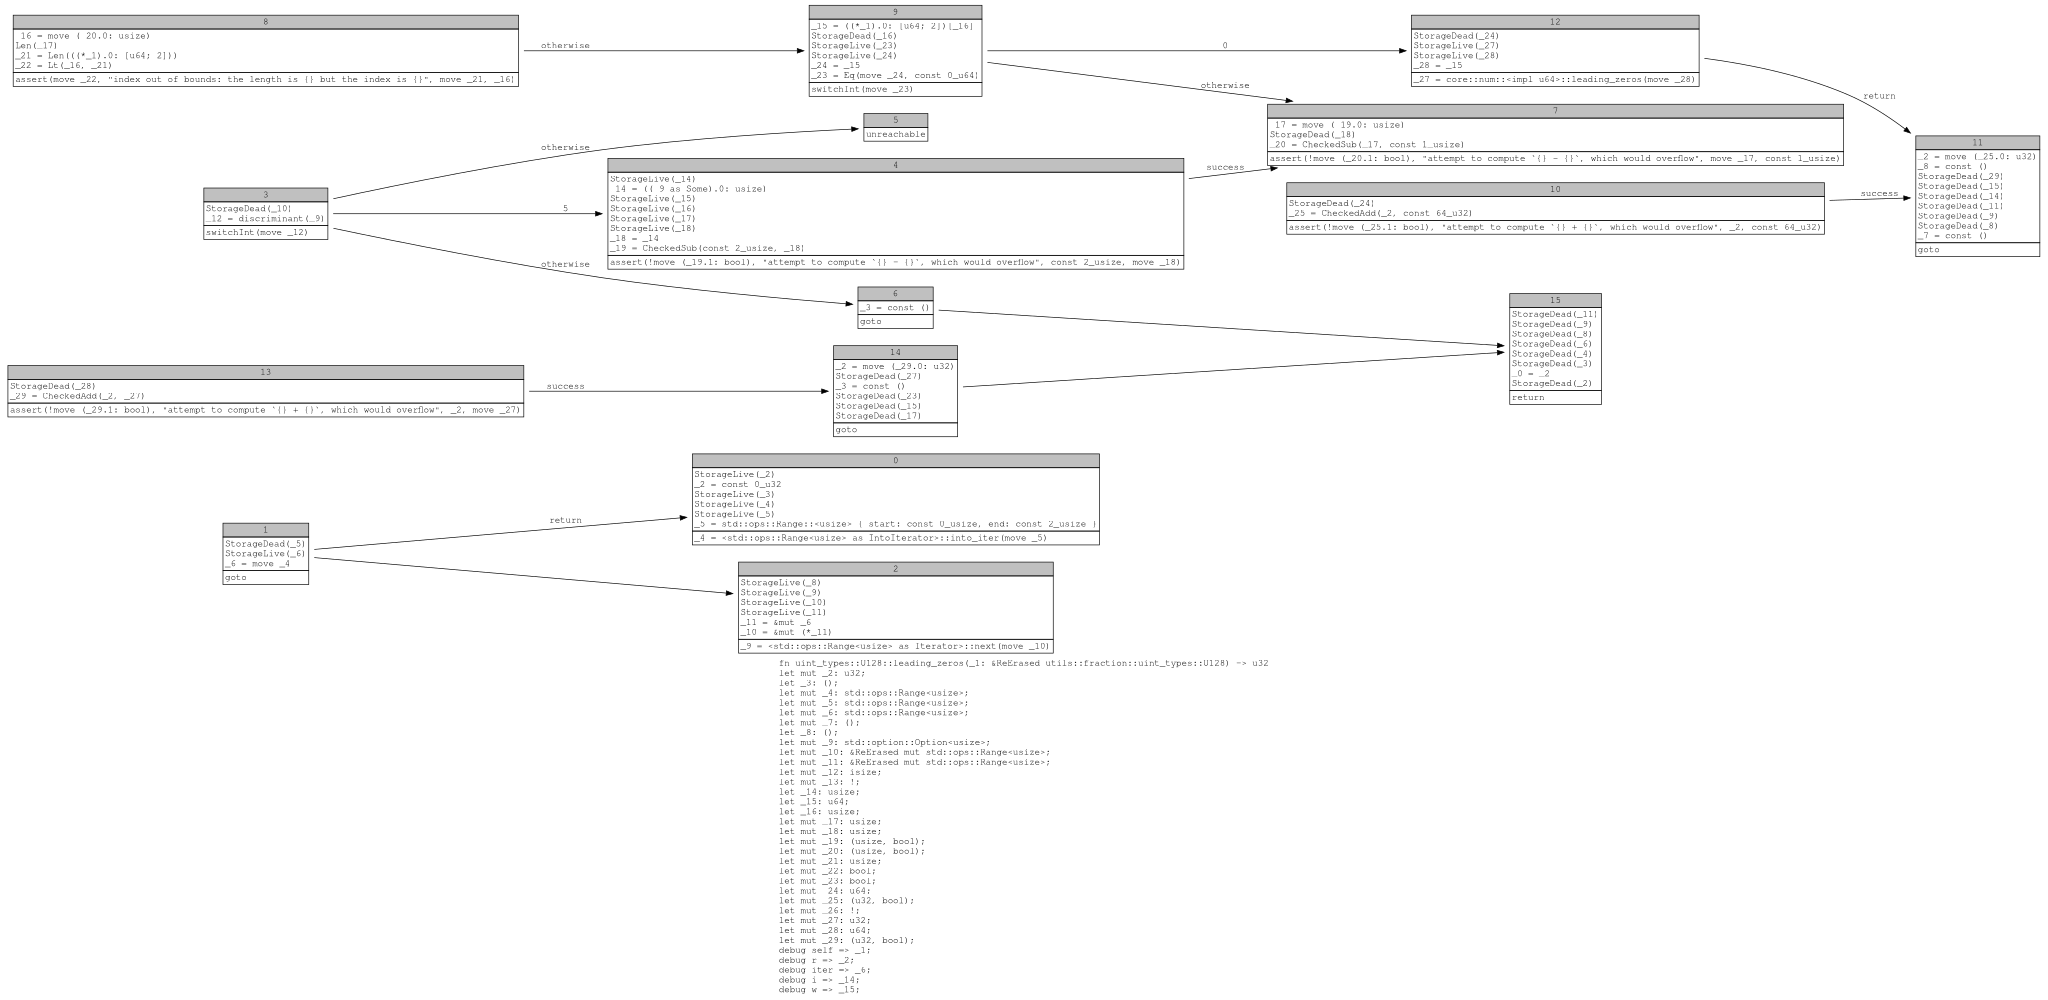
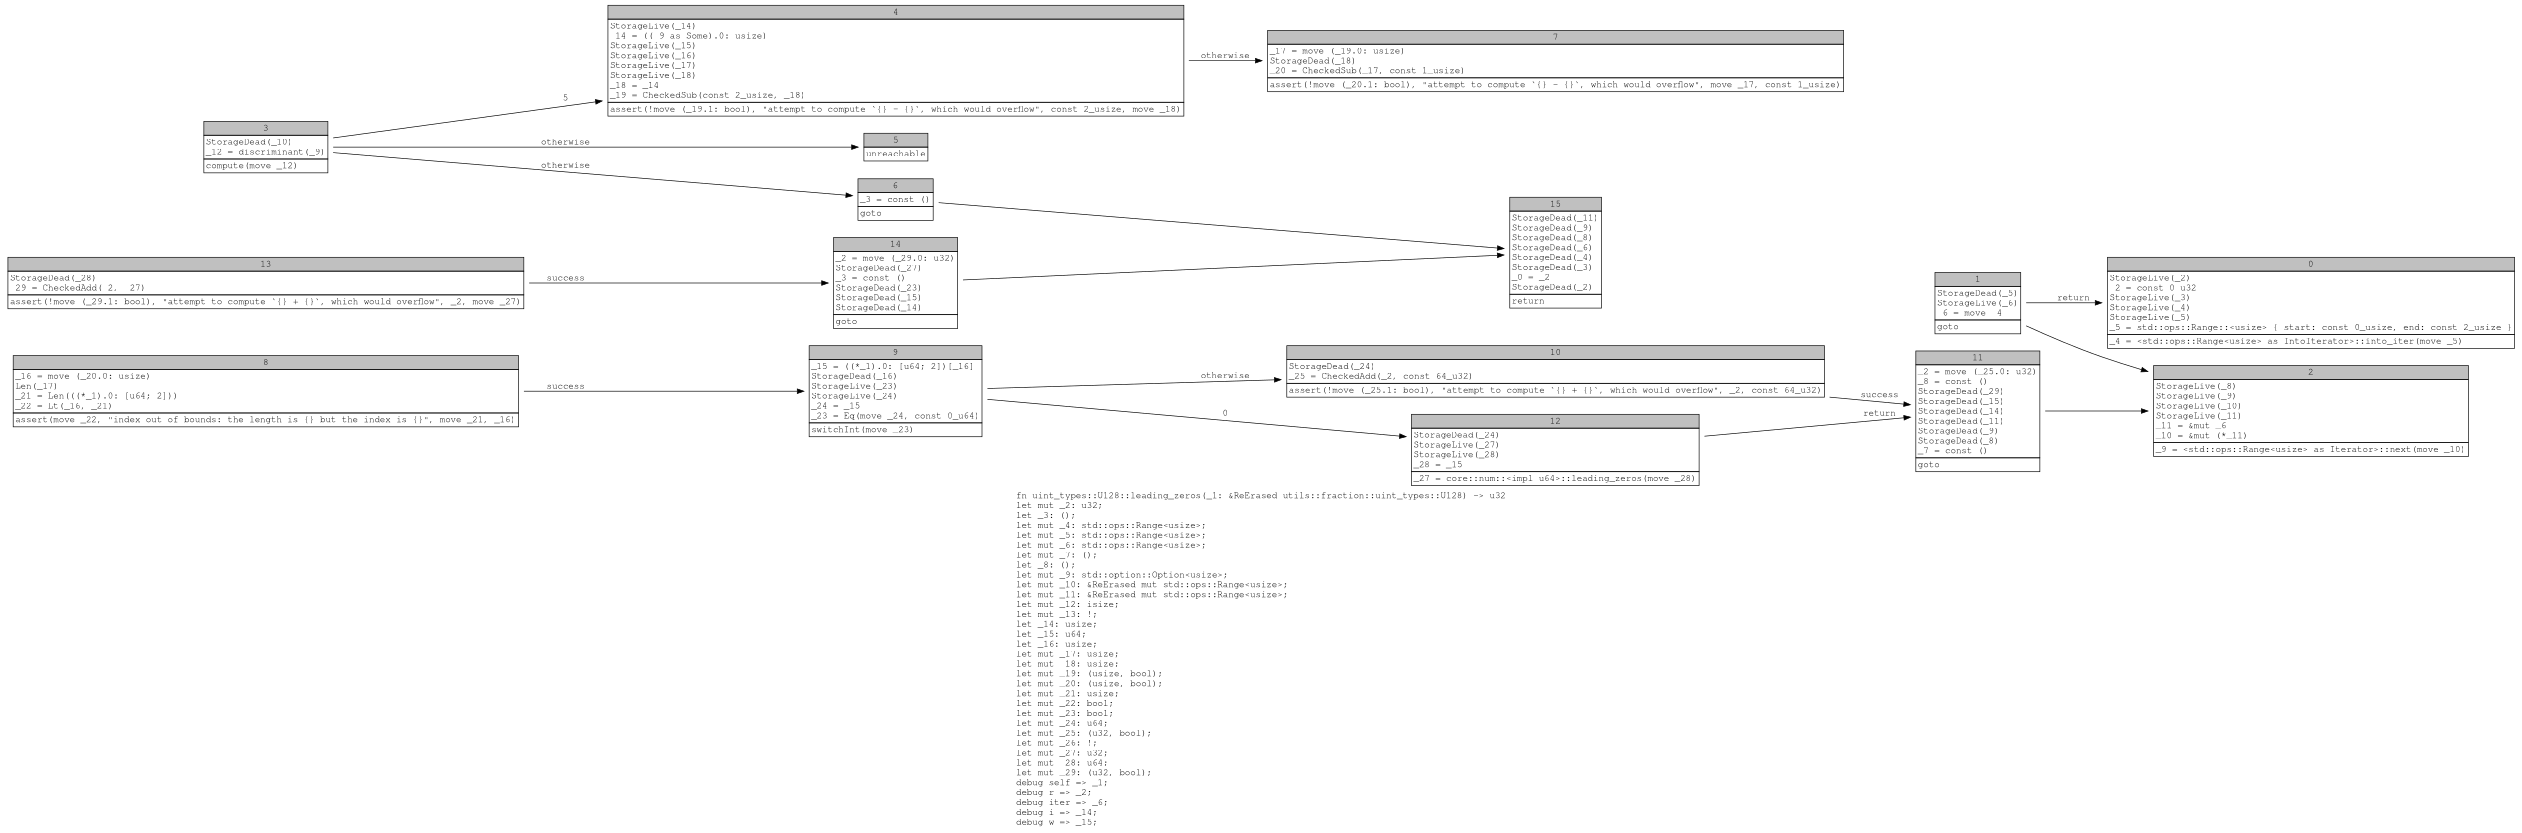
edge "8" -> "9": label "otherwise" -> "success"
edge "9" -> "7": now "9" -> "10"
edge "4" -> "7": label "success" -> "otherwise"
node "3": text "switchInt(move _12)" -> "compute(move _12)"
edge "11" -> "2": added
node "14": text "StorageDead(_17)" -> "StorageDead(_14)"
